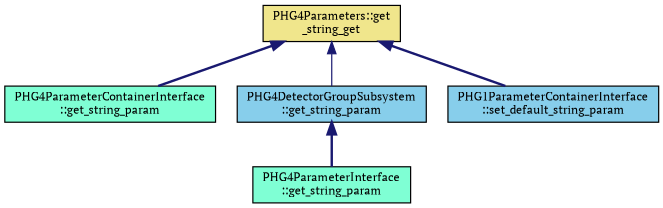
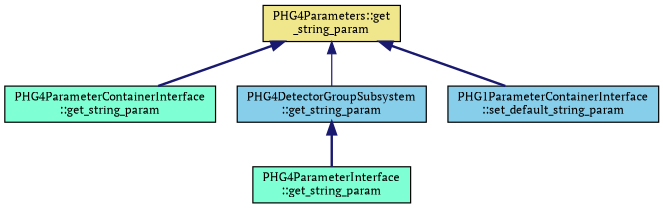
node "PHG4Parameters::get _string_get": label "PHG4Parameters::get _string_get" -> "PHG4Parameters::get _string_param"
